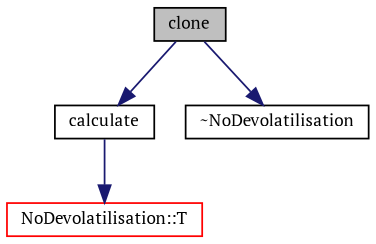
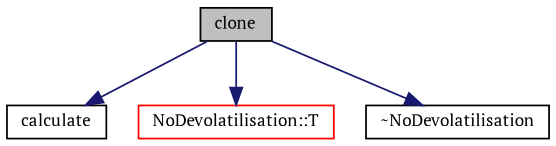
edge "calculate" -> "NoDevolatilisation::T": now "clone" -> "NoDevolatilisation::T"
